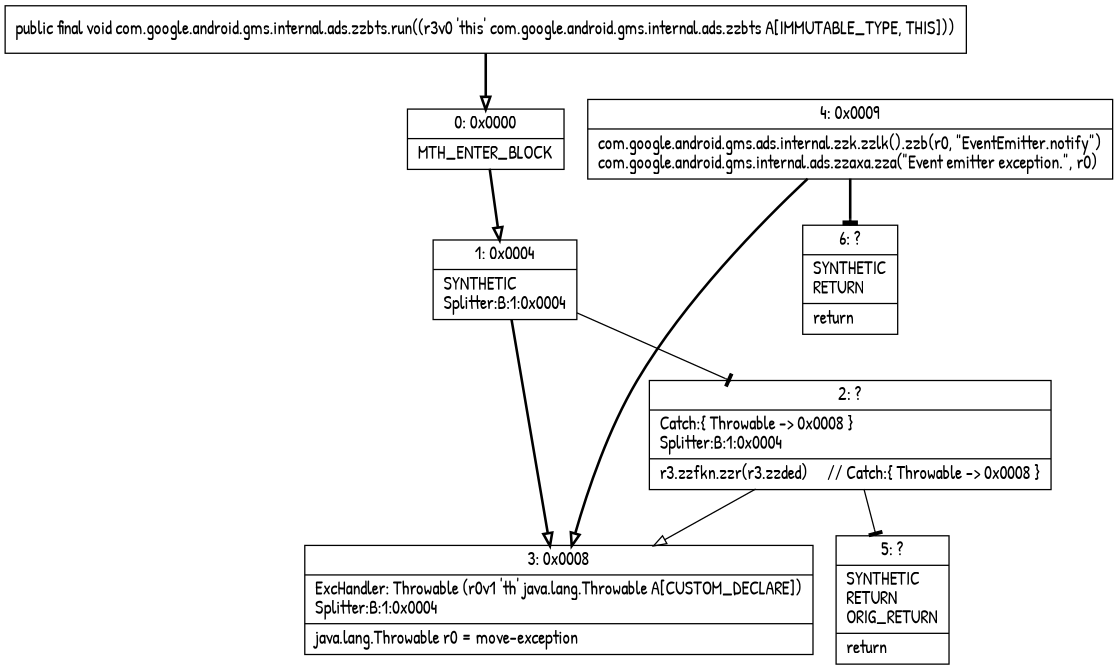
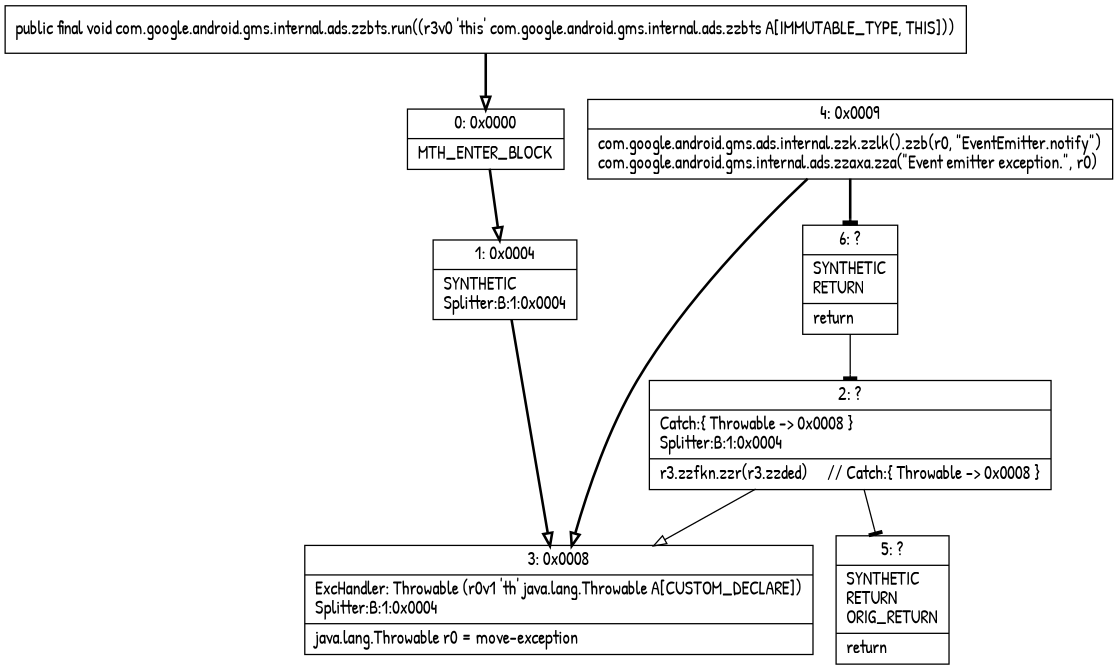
edge "1: 0x0004" -> "2: ?": now "6: ?" -> "2: ?"
